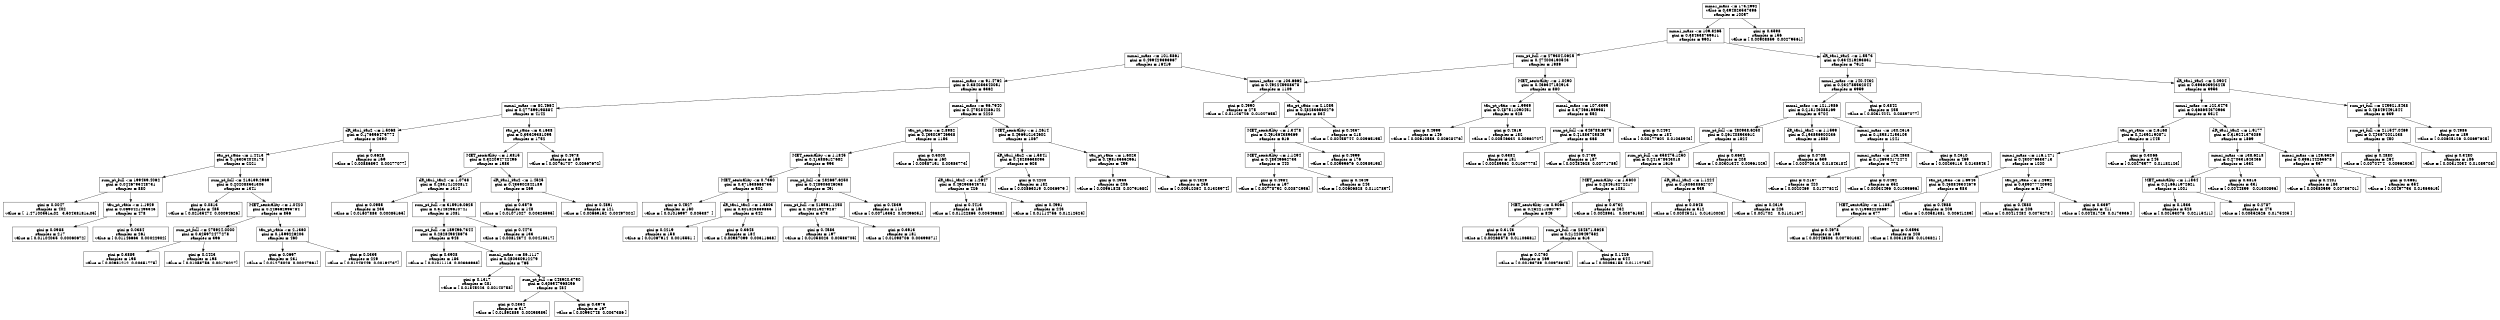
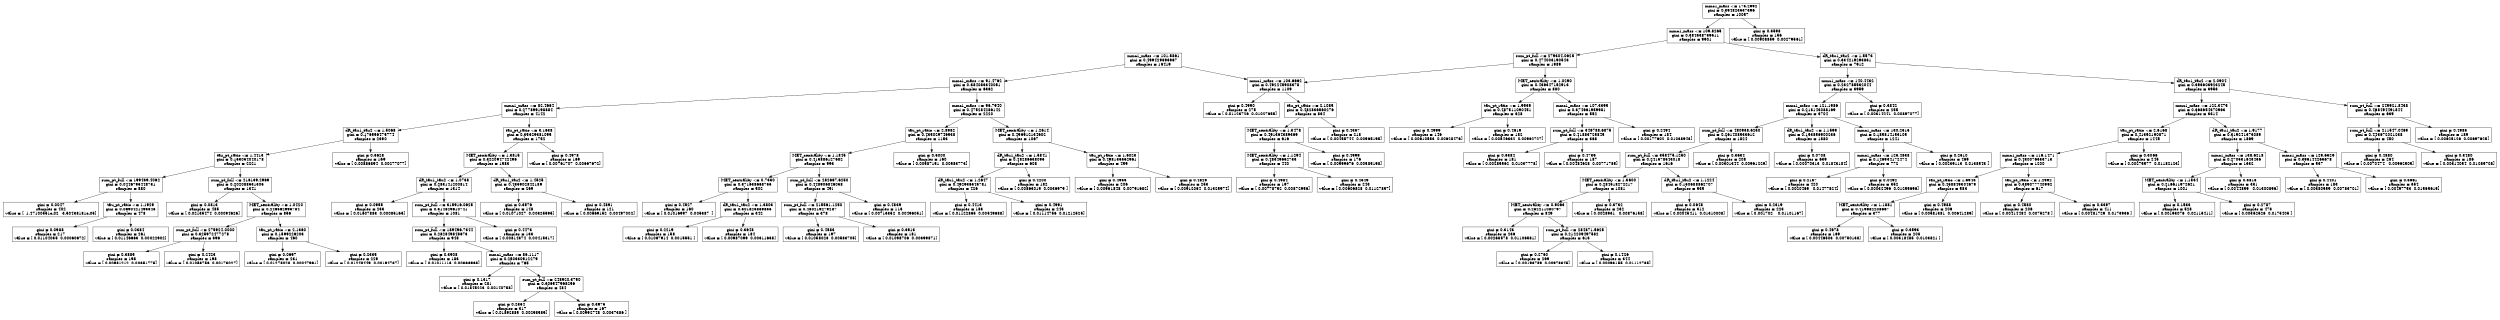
node "mmc1_mass <= 173.2992 value = 0.394823537396 samples = 10057": label "mmc1_mass <= 173.2992 value = 0.394823537396 samples = 10057" -> "mmc1_mass <= 173.2992 gini = 0.394823537396 samples = 10057"
